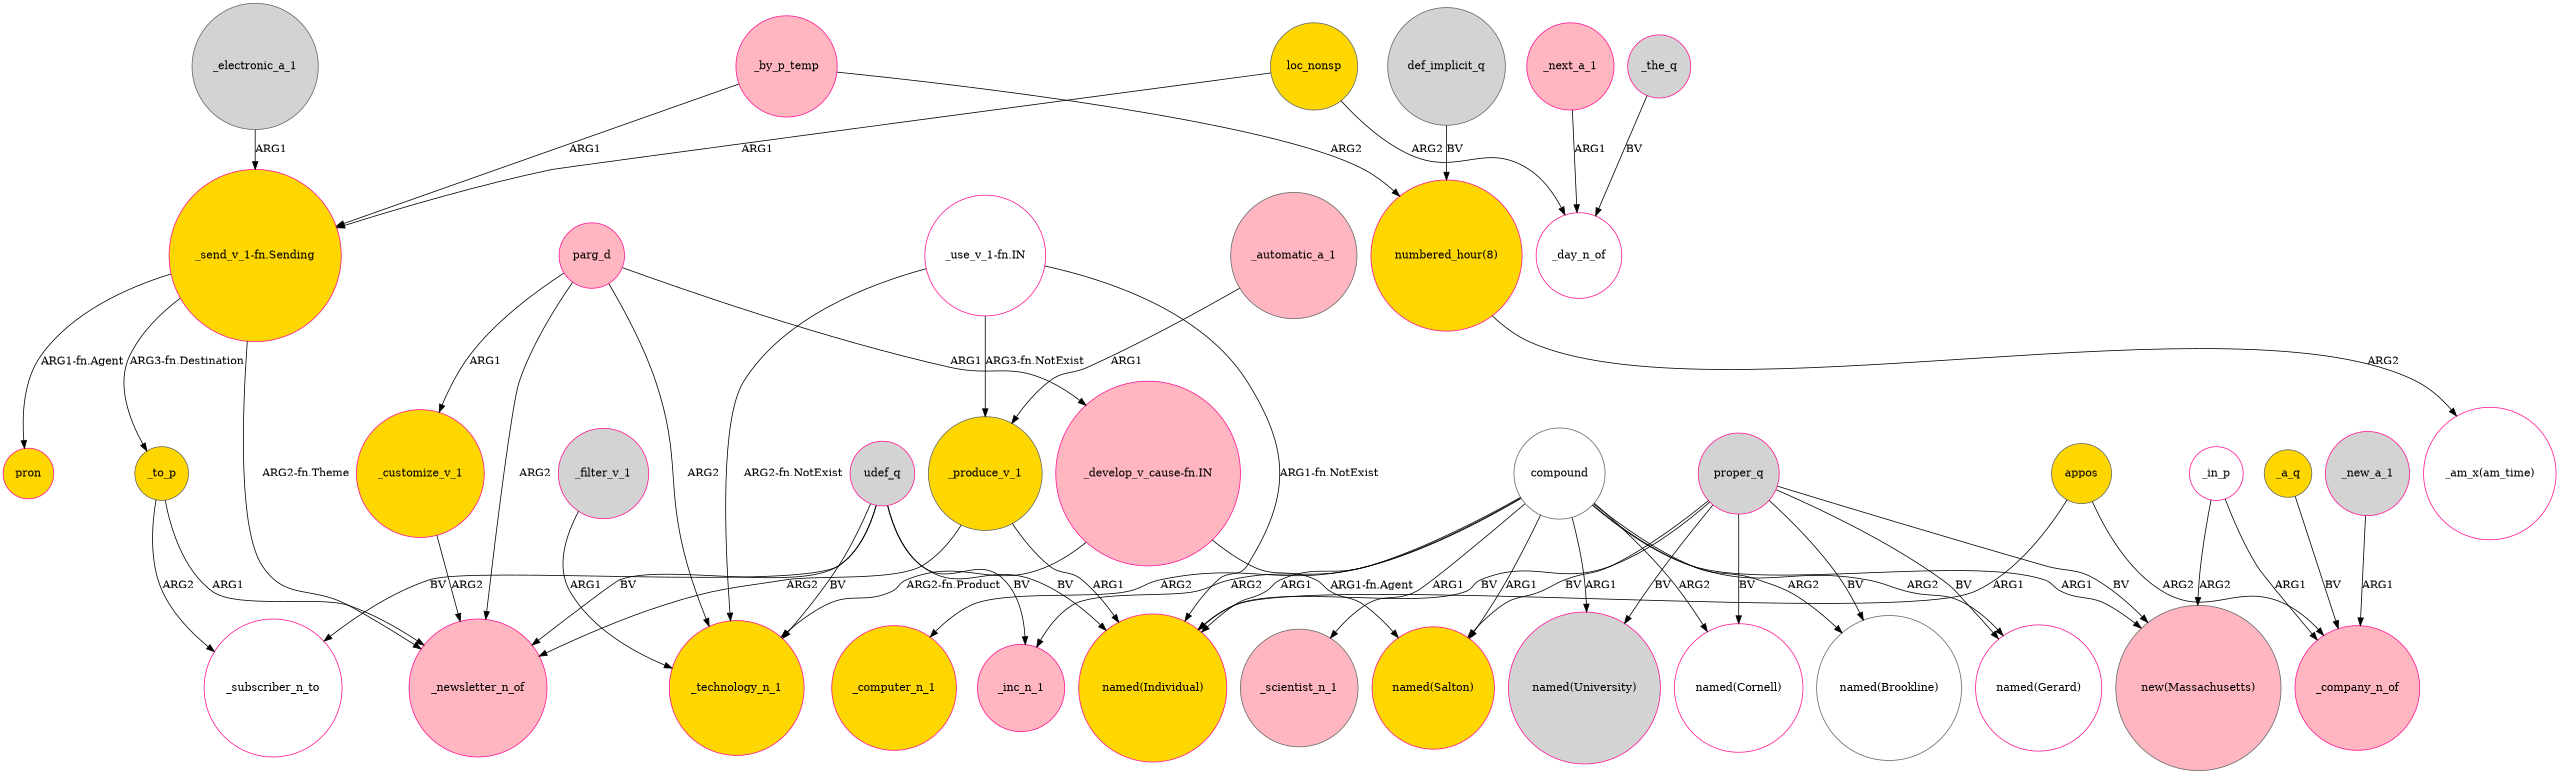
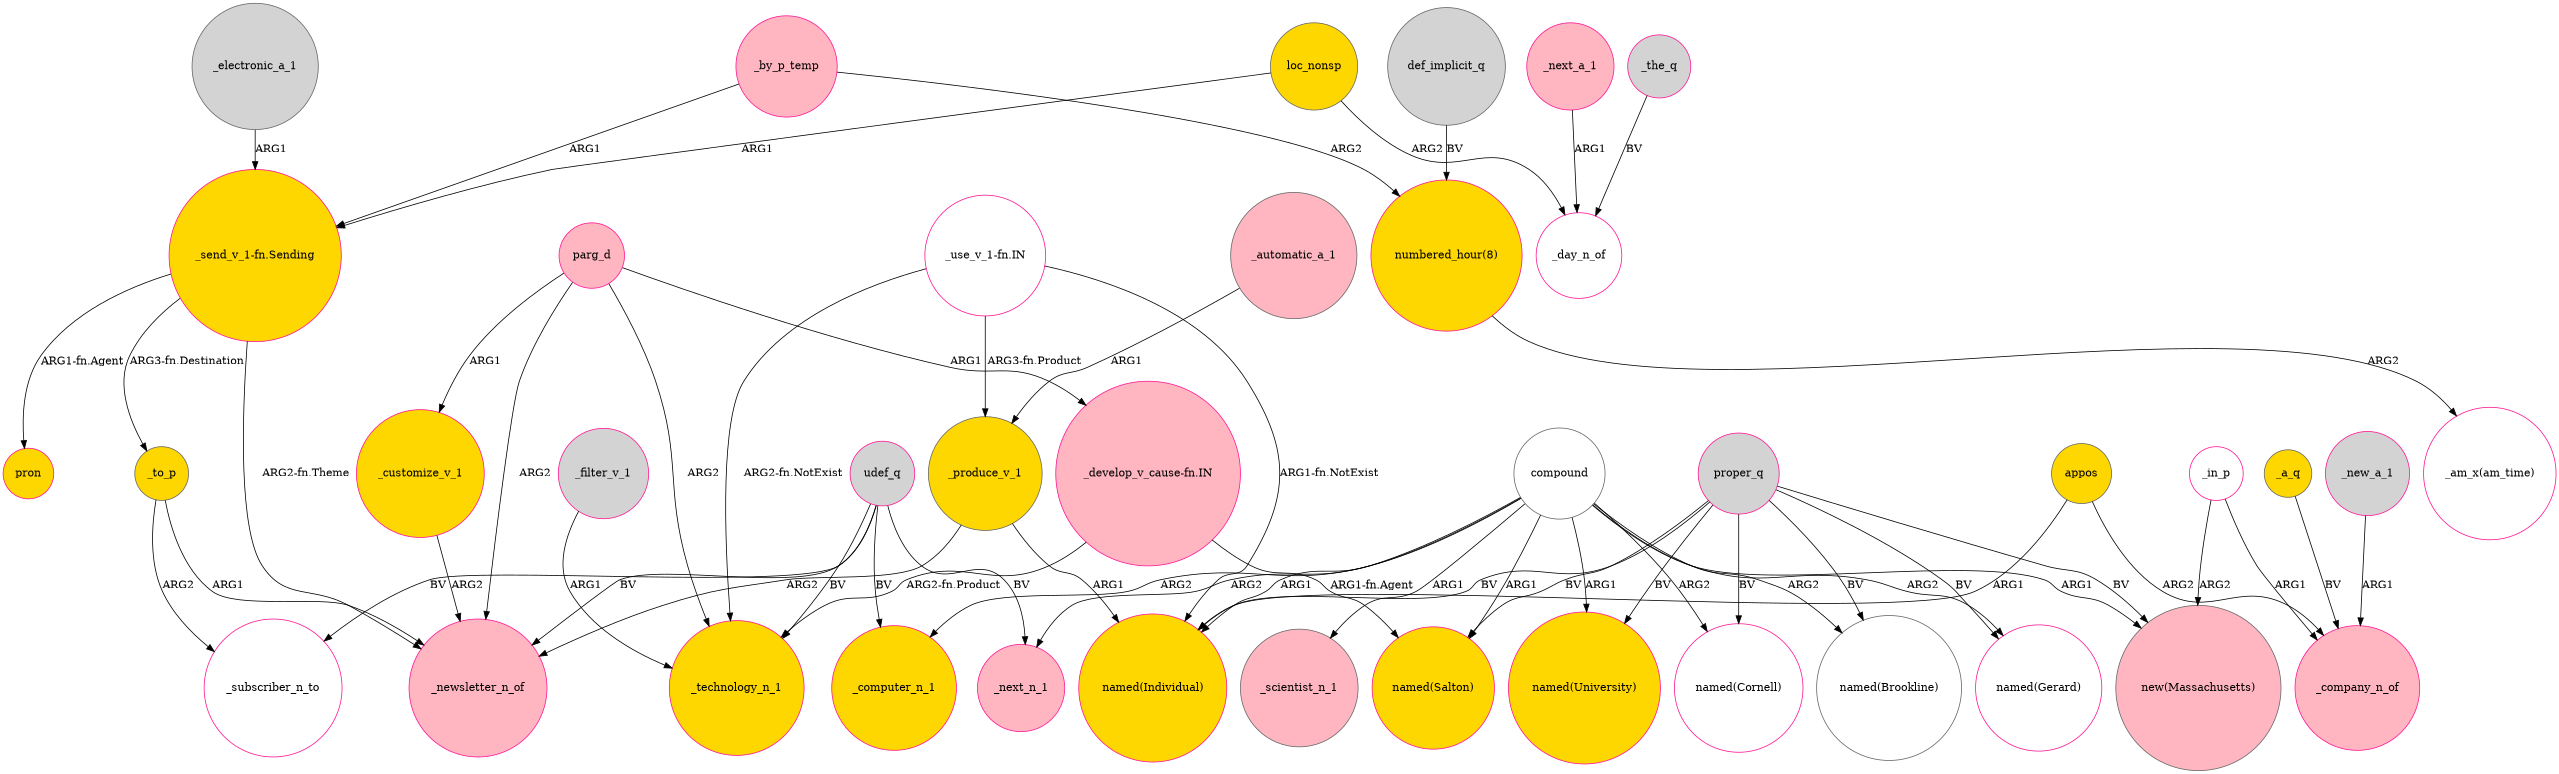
edge "_use_v_1-fn.IN" -> "_produce_v_1": label "ARG3-fn.NotExist" -> "ARG3-fn.Product"
edge "udef_q" -> "named(Individual)": now "udef_q" -> "_computer_n_1"
node "_inc_n_1": label "_inc_n_1" -> "_next_n_1"
node "named(University)": fillcolor lightgrey -> gold
